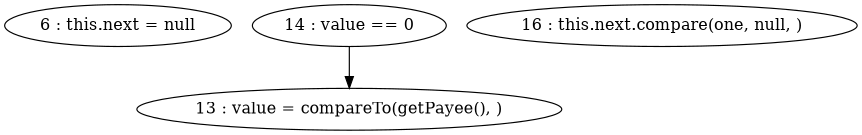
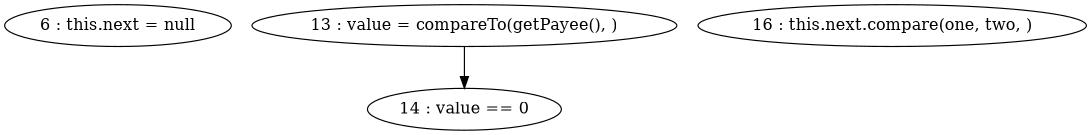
node "16 : this.next.compare(one, null, )": label "16 : this.next.compare(one, null, )" -> "16 : this.next.compare(one, two, )"
edge "14 : value == 0" -> "13 : value = compareTo(getPayee(), )": reversed
